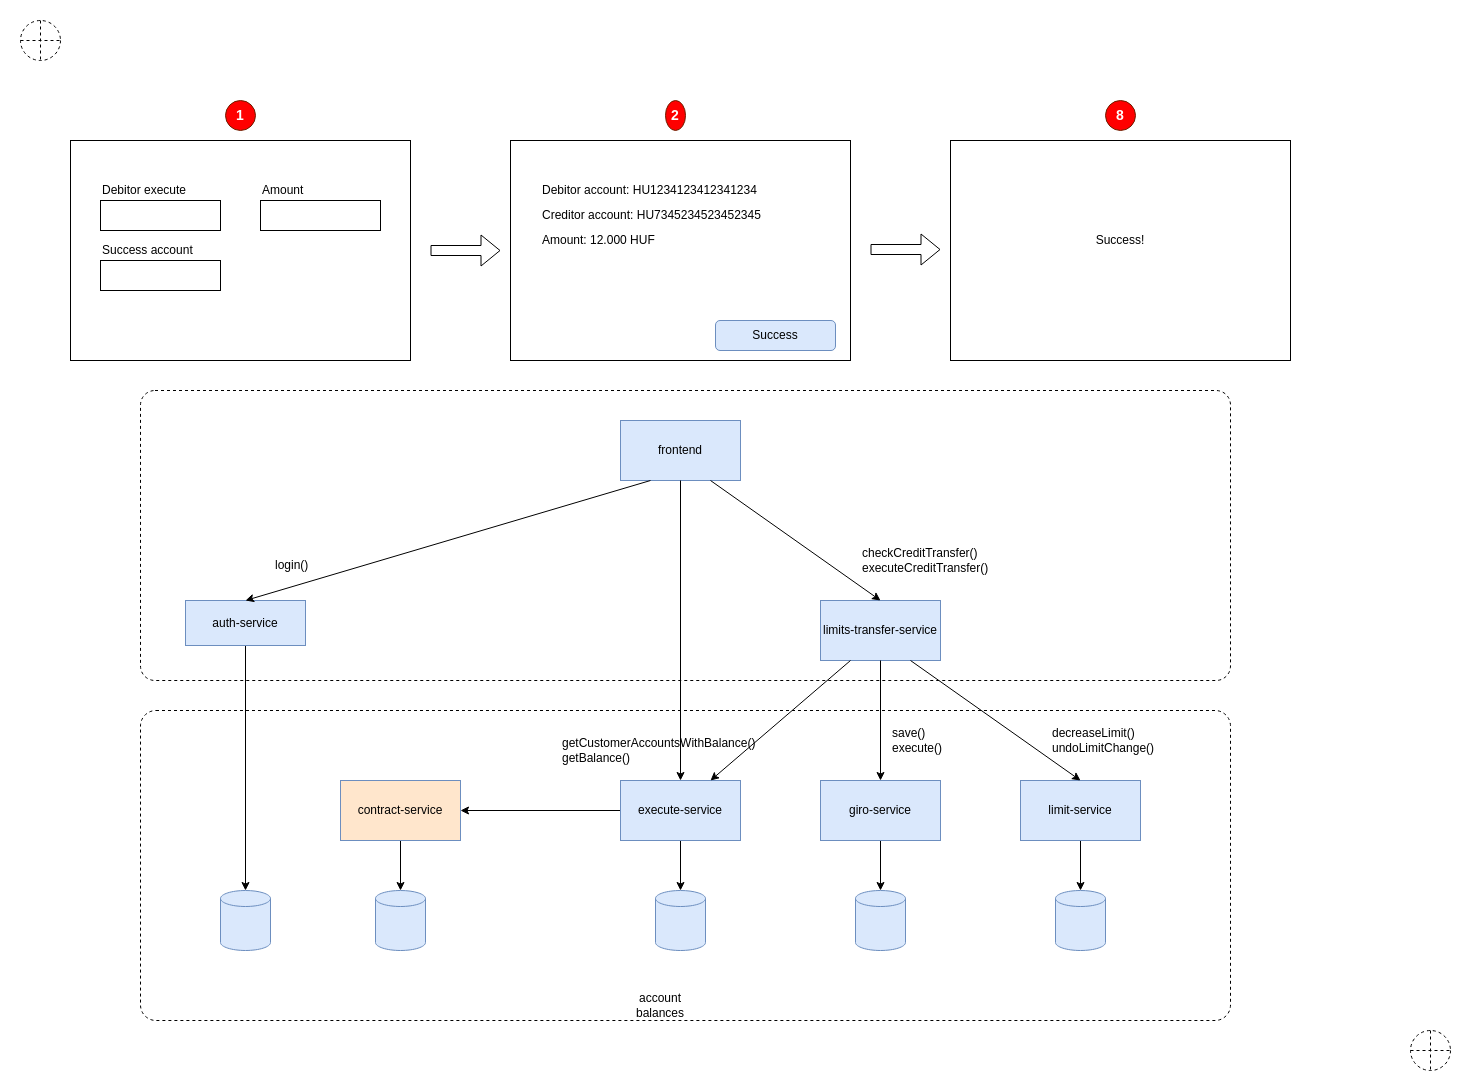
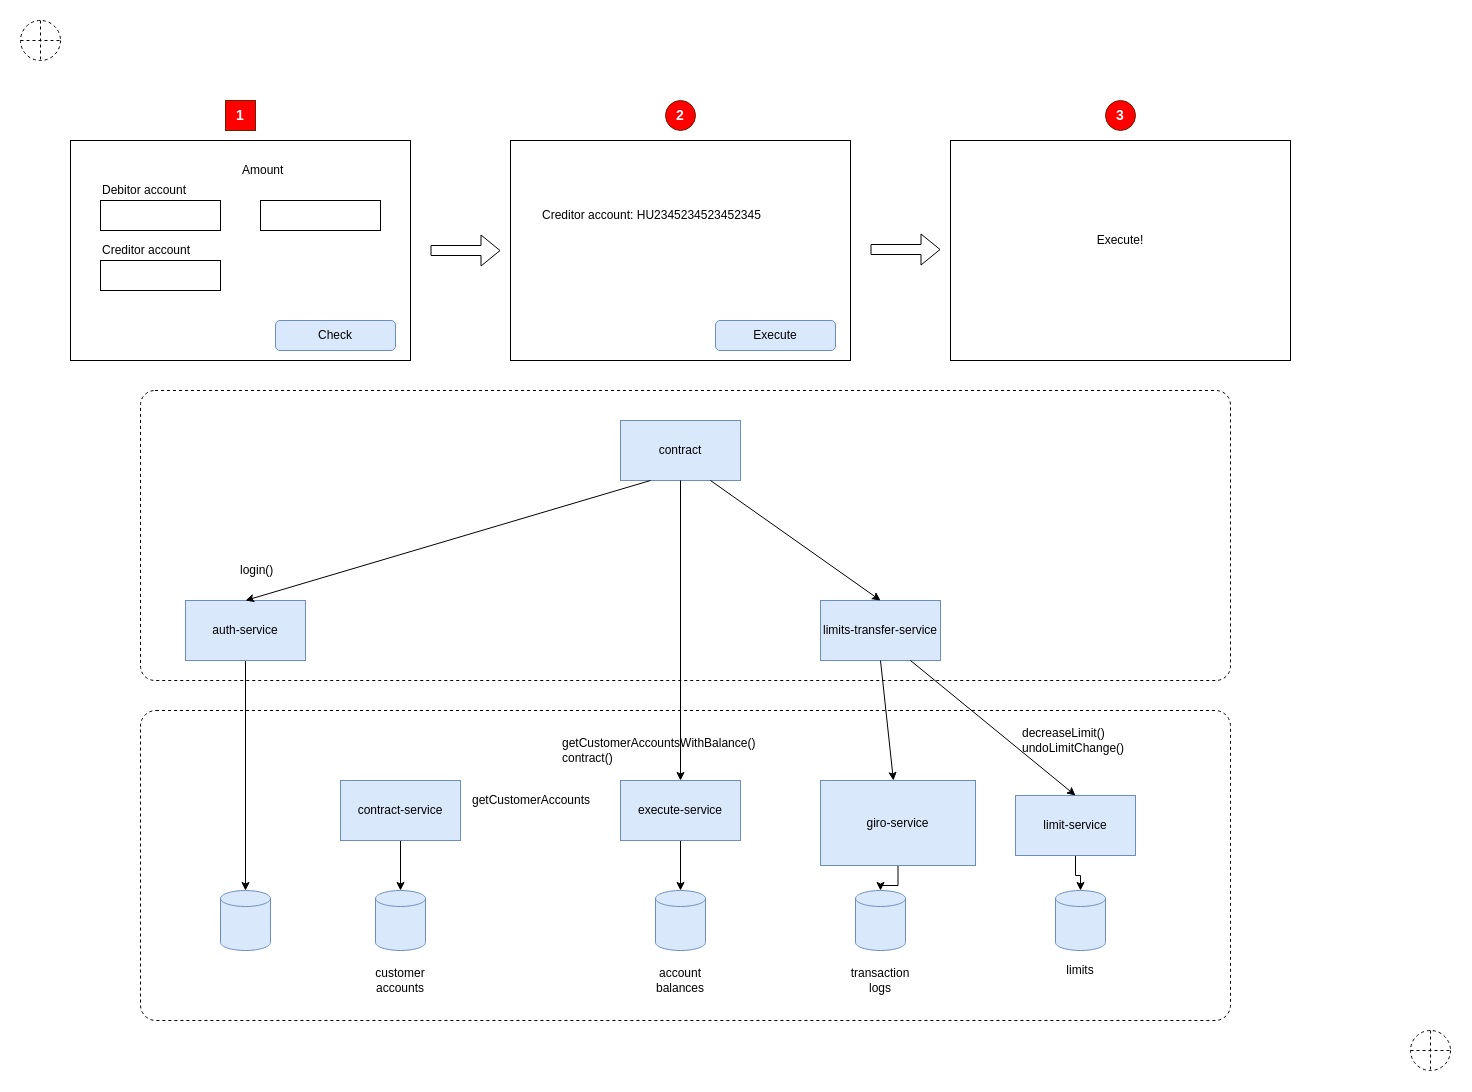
node "1": shape ellipse -> rectangle
node "2": size 20x30 -> 30x30
node "8": label "8" -> "3"
node "Debitor execute": label "Debitor execute" -> "Debitor account"
node "Amount": moved (316, 191) -> (296, 171)
node "Debitor account: HU1234123412341234": removed
node "Creditor account: HU7345234523452345": label "Creditor account: HU7345234523452345" -> "Creditor account: HU2345234523452345"
node "Amount: 12.000 HUF": removed
node "Success!": label "Success!" -> "Execute!"
node "Success account": label "Success account" -> "Creditor account"
node "Check": added
node "Success": label "Success" -> "Execute"
node "frontend": label "frontend" -> "contract"
node "checkCreditTransfer() executeCreditTransfer()": removed
node "login()": moved (306, 566) -> (271, 571)
node "auth-service": size 120x45 -> 120x60
edge "limits-transfer-service" -> "execute-service": removed
node "save() execute()": removed
node "decreaseLimit() undoLimitChange()": moved (1111, 741) -> (1081, 741)
node "getCustomerAccountsWithBalance() getBalance()": label "getCustomerAccountsWithBalance() getBalance()" -> "getCustomerAccountsWithBalance() contract()"
node "getCustomerAccounts": added
node "contract-service": fillcolor #ffe6cc -> #dae8fc
edge "execute-service" -> "contract-service": removed
node "giro-service": size 120x60 -> 155x85
node "limit-service": moved (1081, 811) -> (1076, 826)
node "limits": added
node "customer accounts": added
node "transaction logs": added
node "account balances": moved (661, 1006) -> (681, 981)
